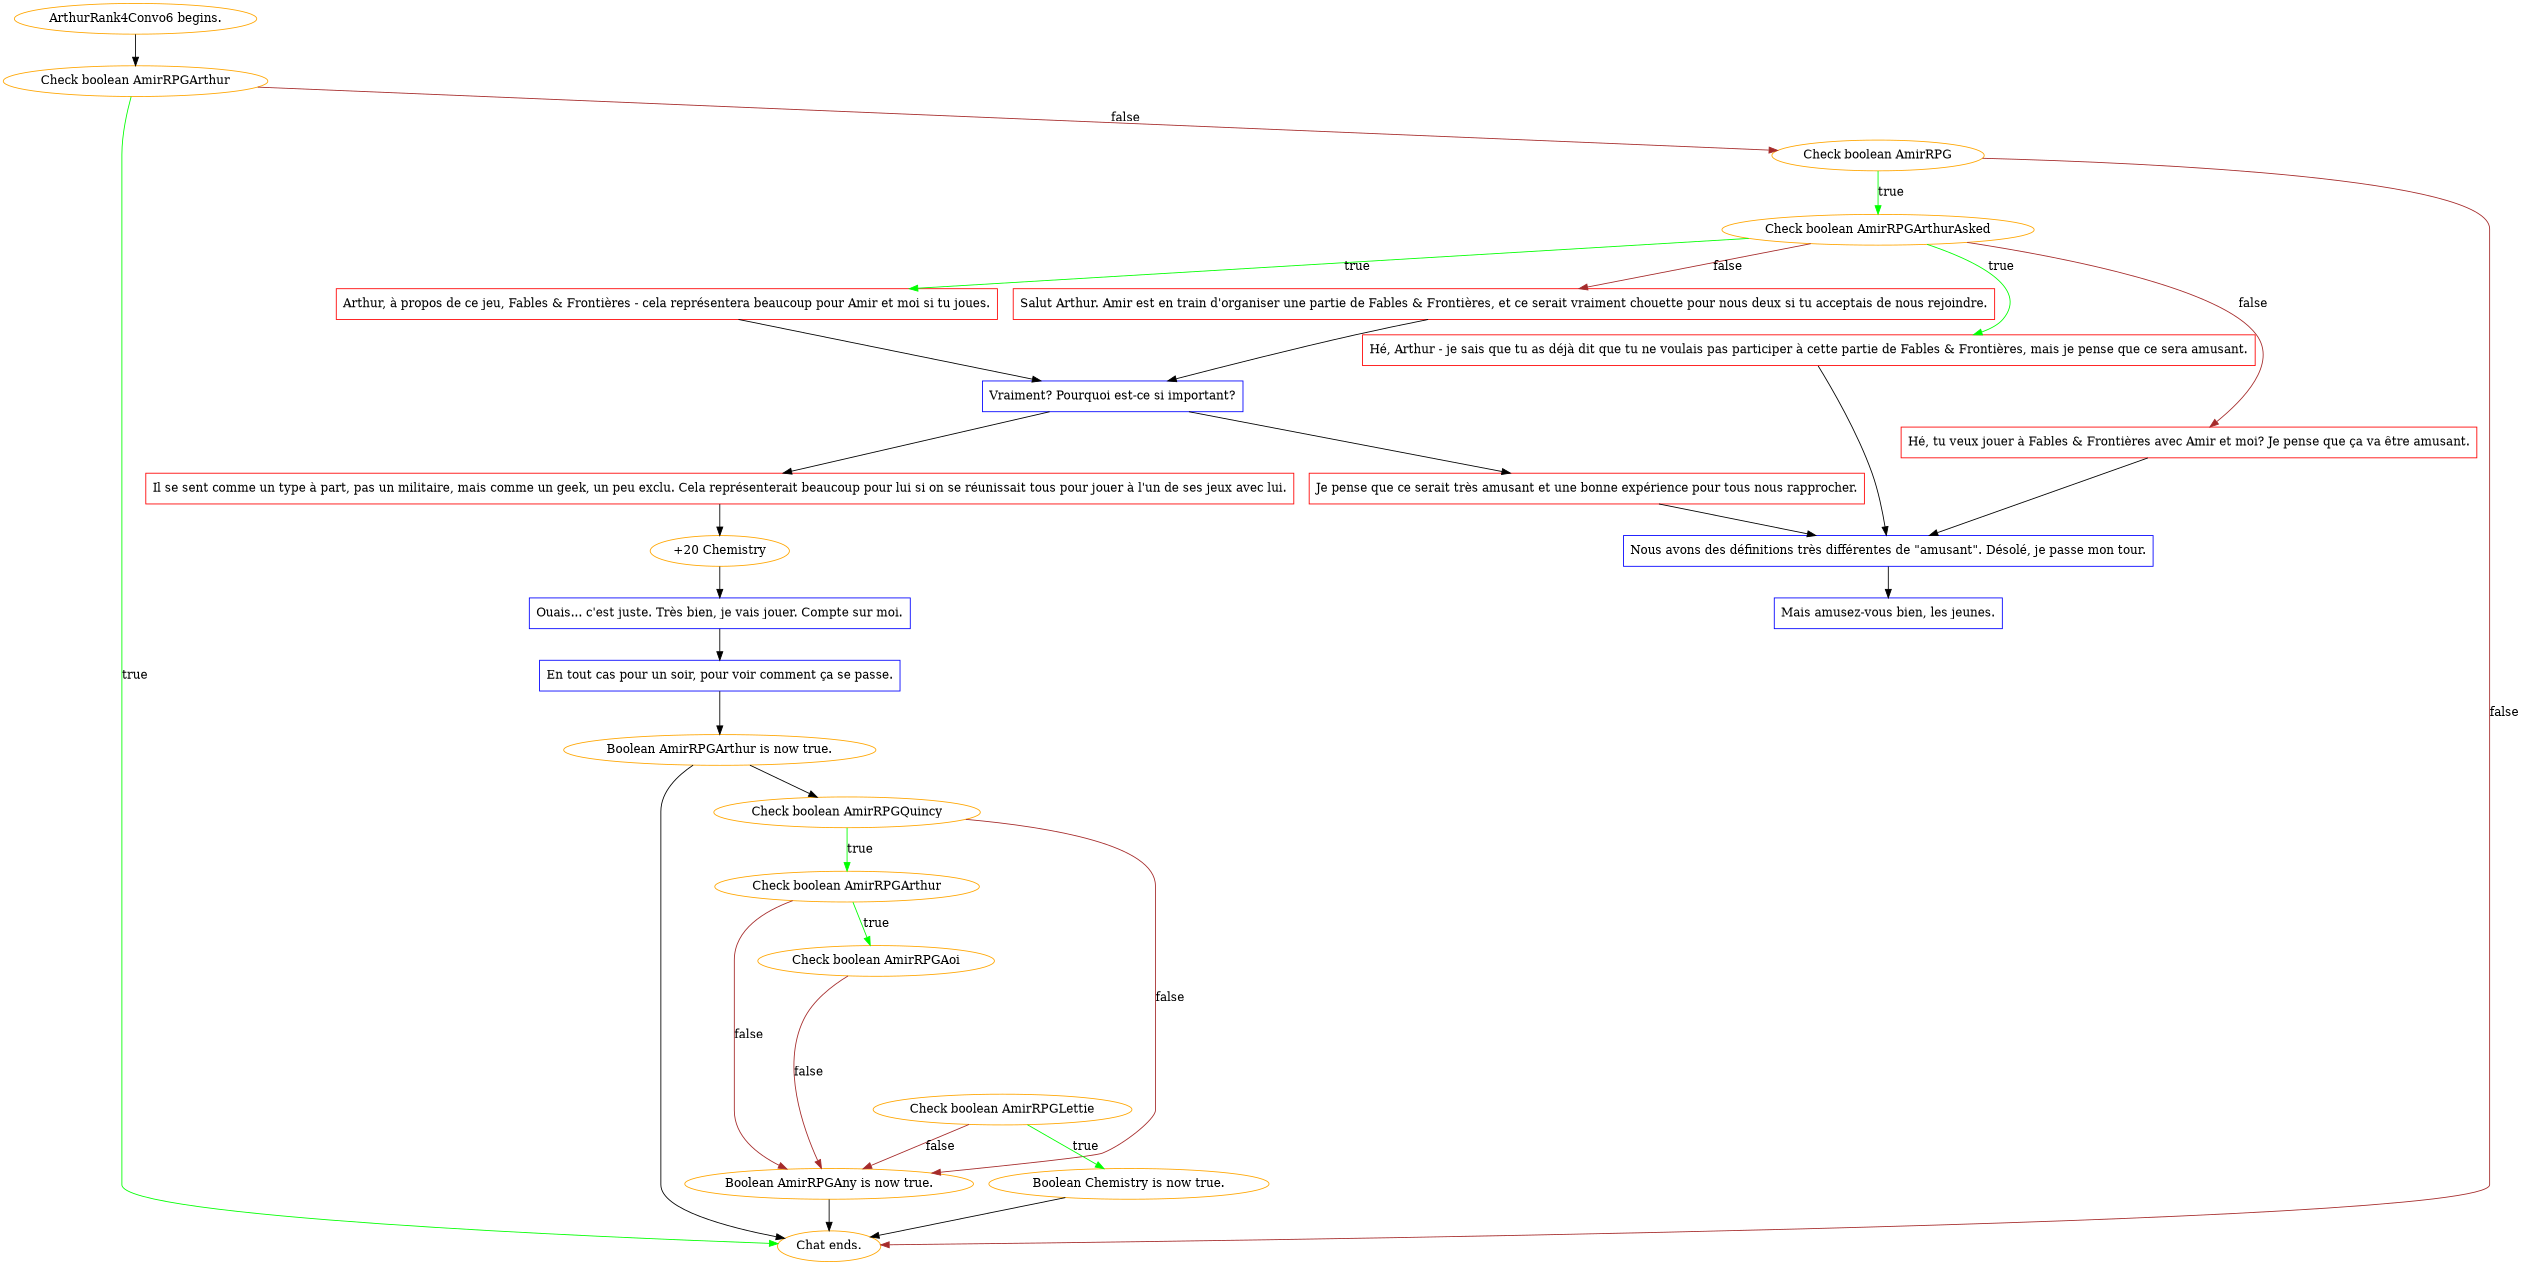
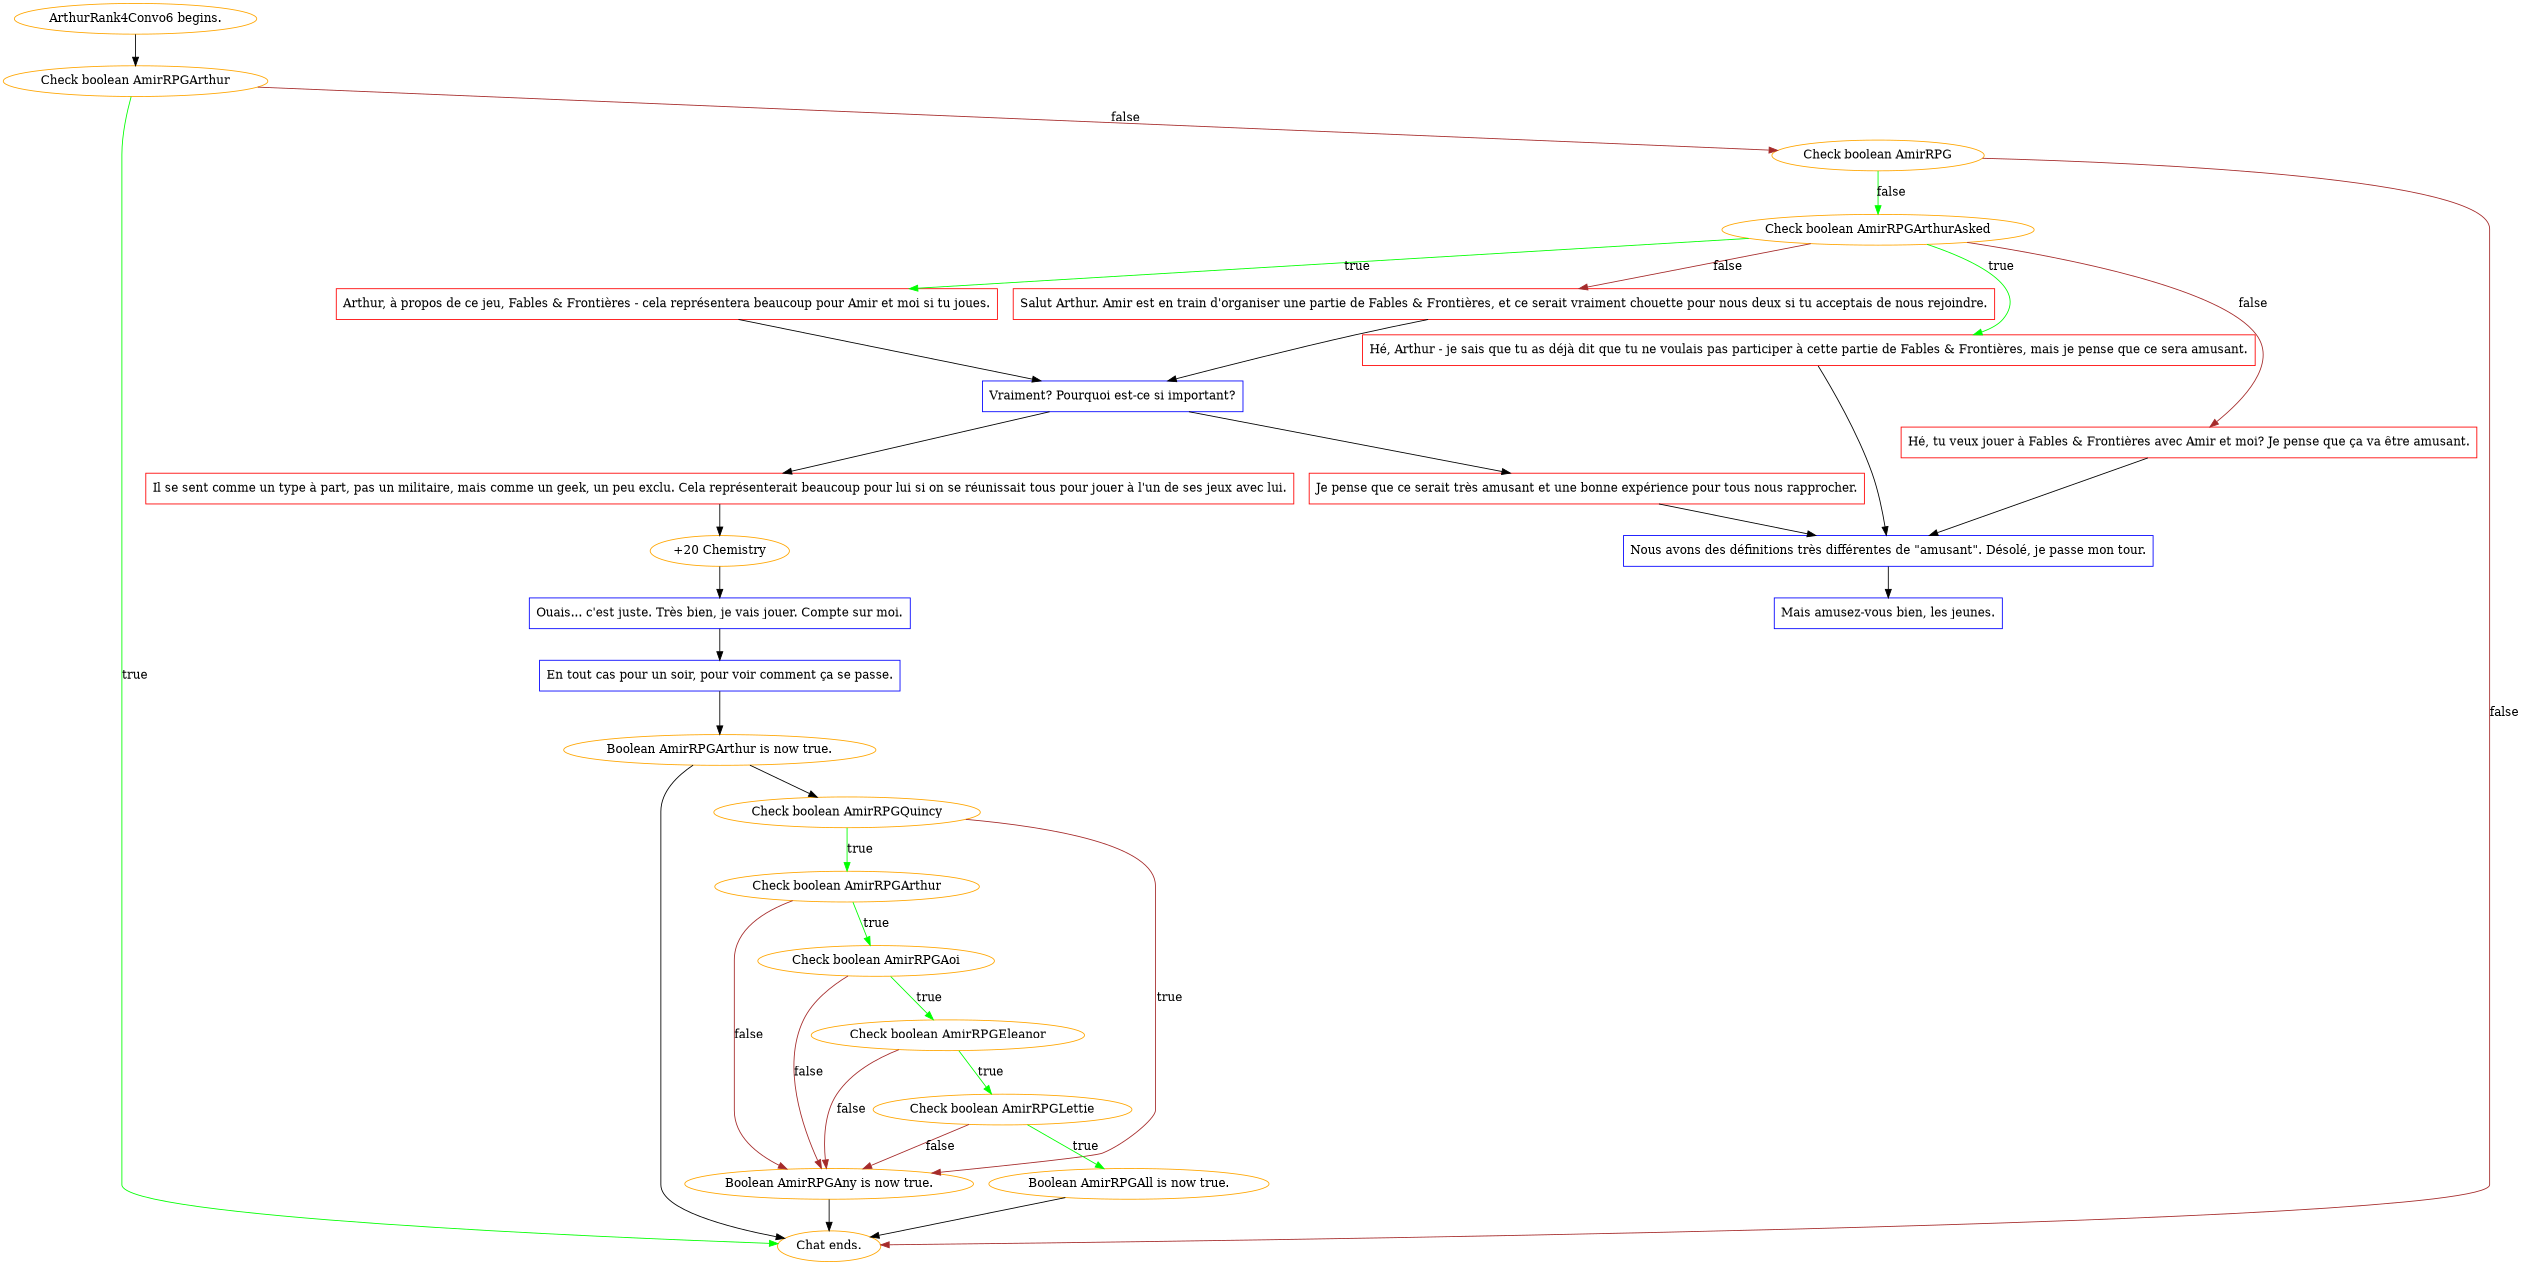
edge "Check boolean AmirRPG" -> "Check boolean AmirRPGArthurAsked": label "true" -> "false"
edge "Check boolean AmirRPGQuincy" -> "Boolean AmirRPGAny is now true.": label "false" -> "true"
node "Check boolean AmirRPGEleanor": added
node "Boolean Chemistry is now true.": label "Boolean Chemistry is now true." -> "Boolean AmirRPGAll is now true."
